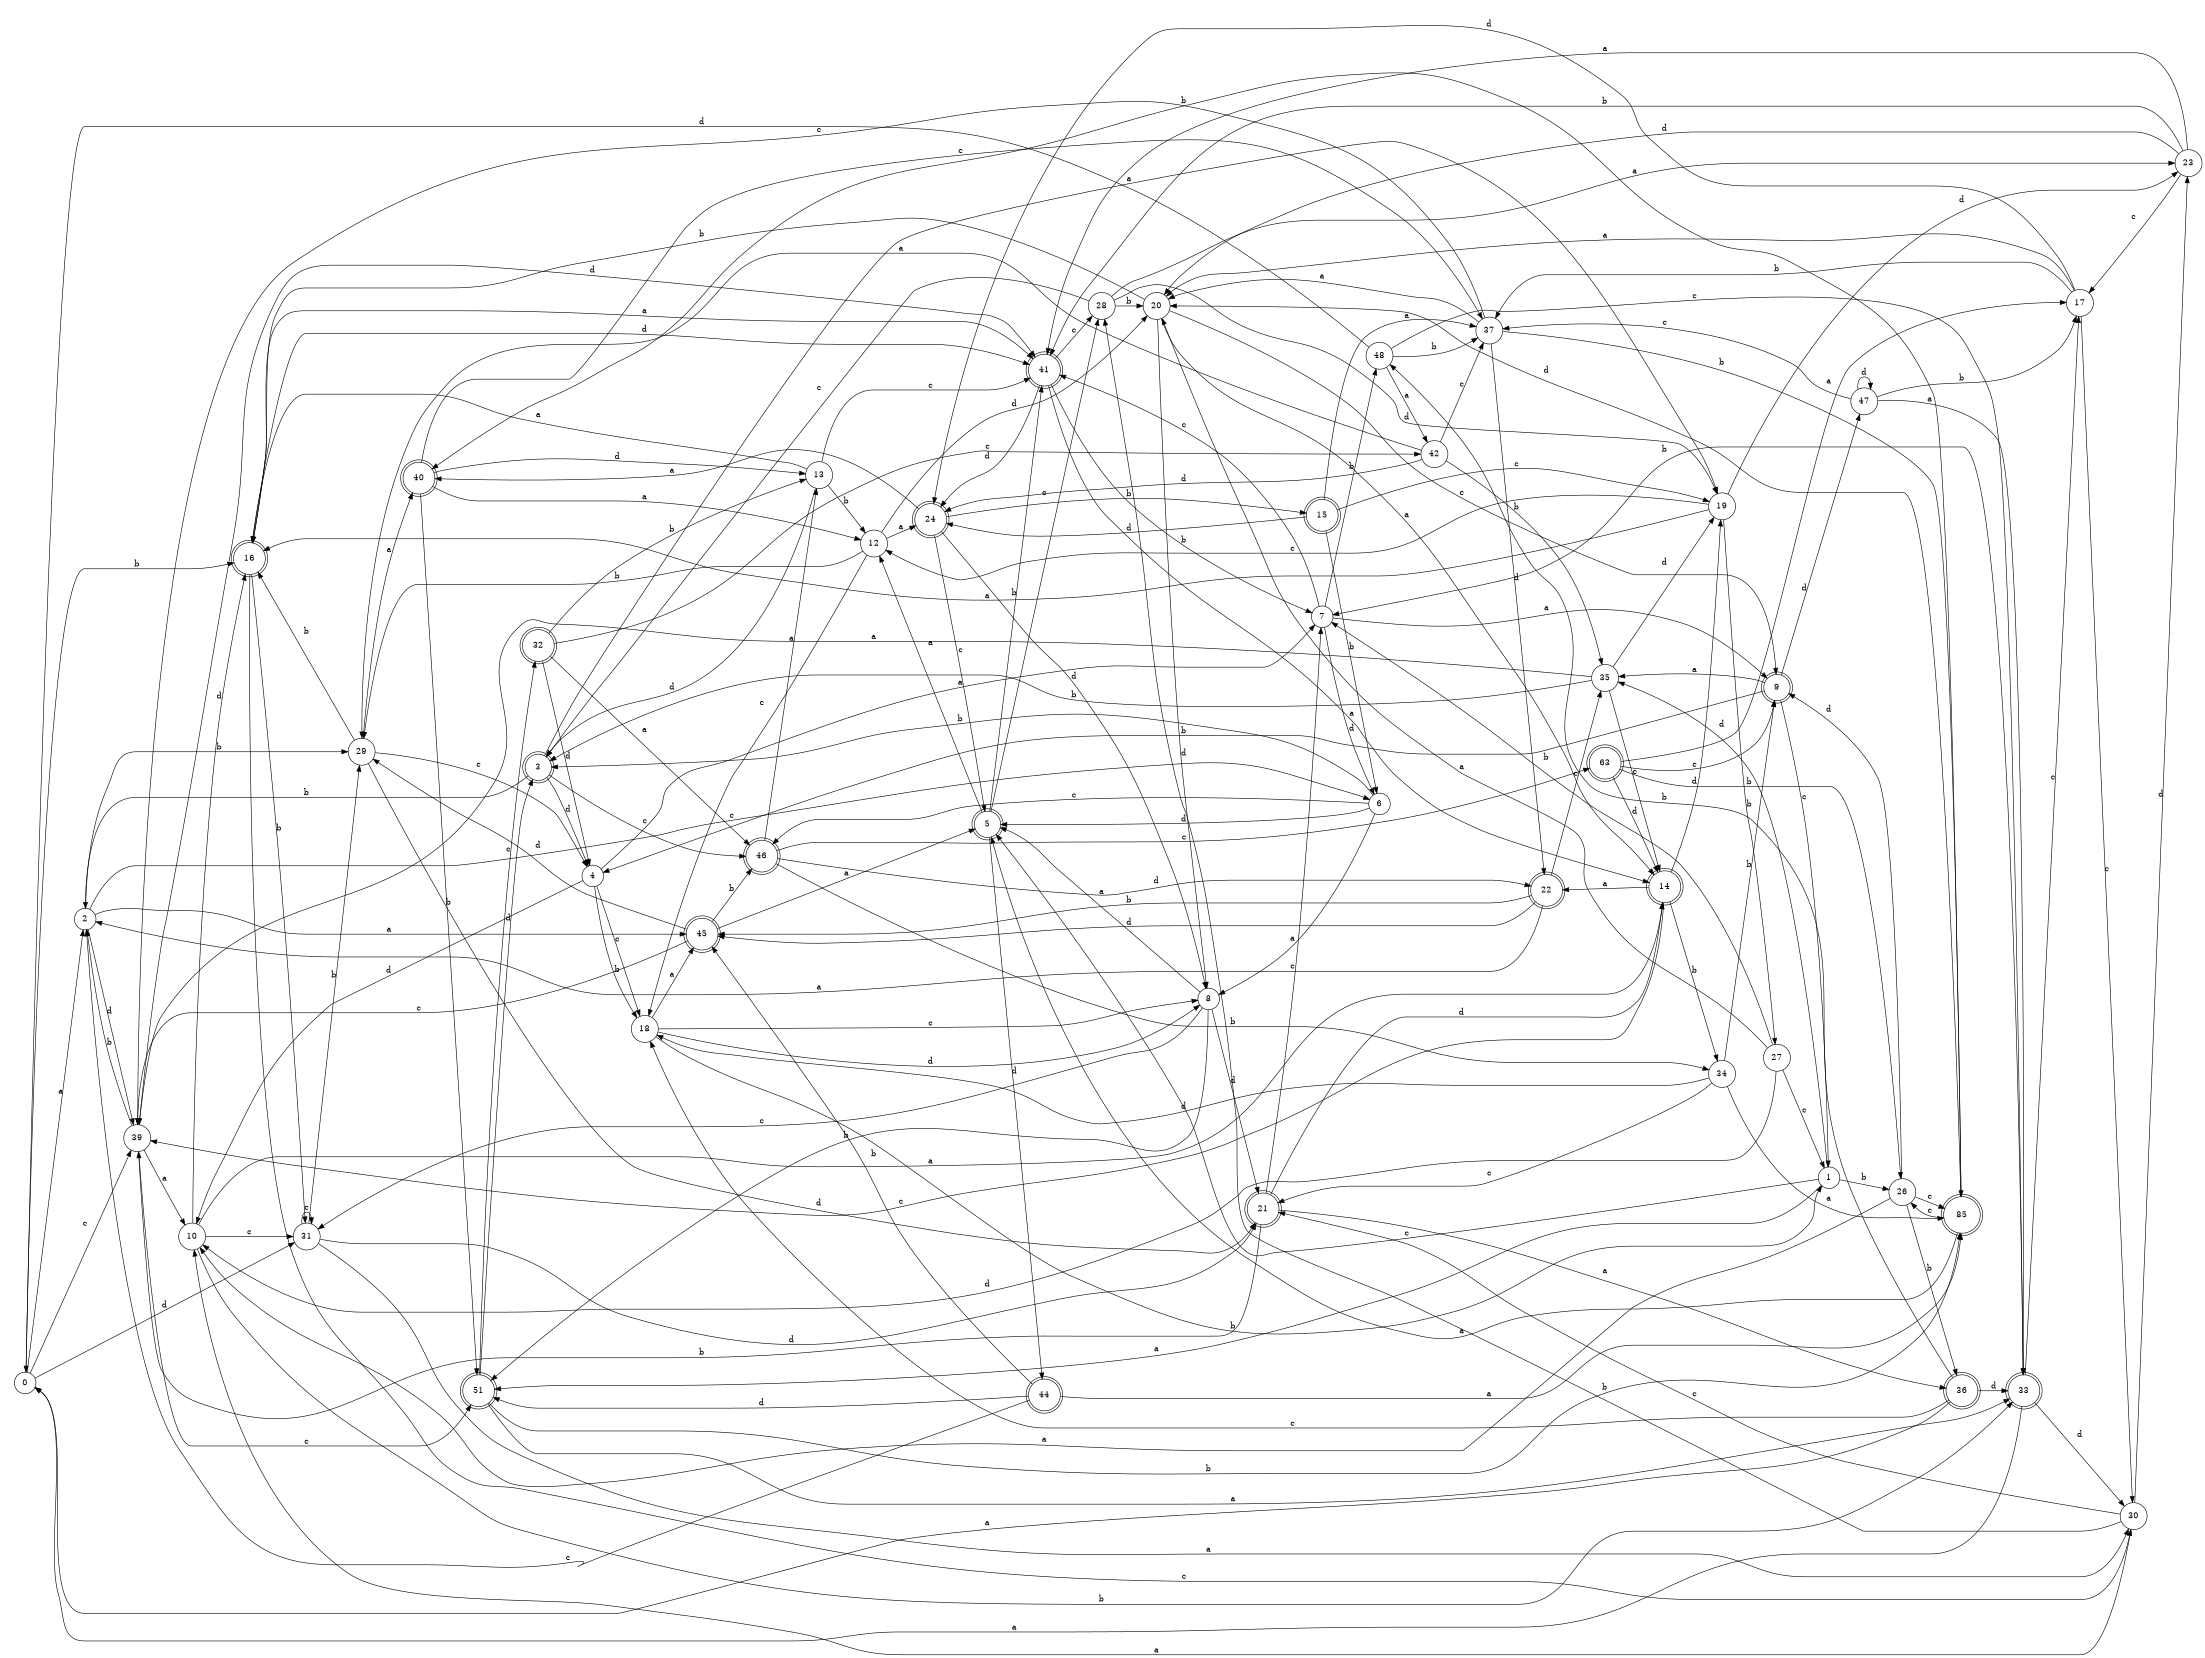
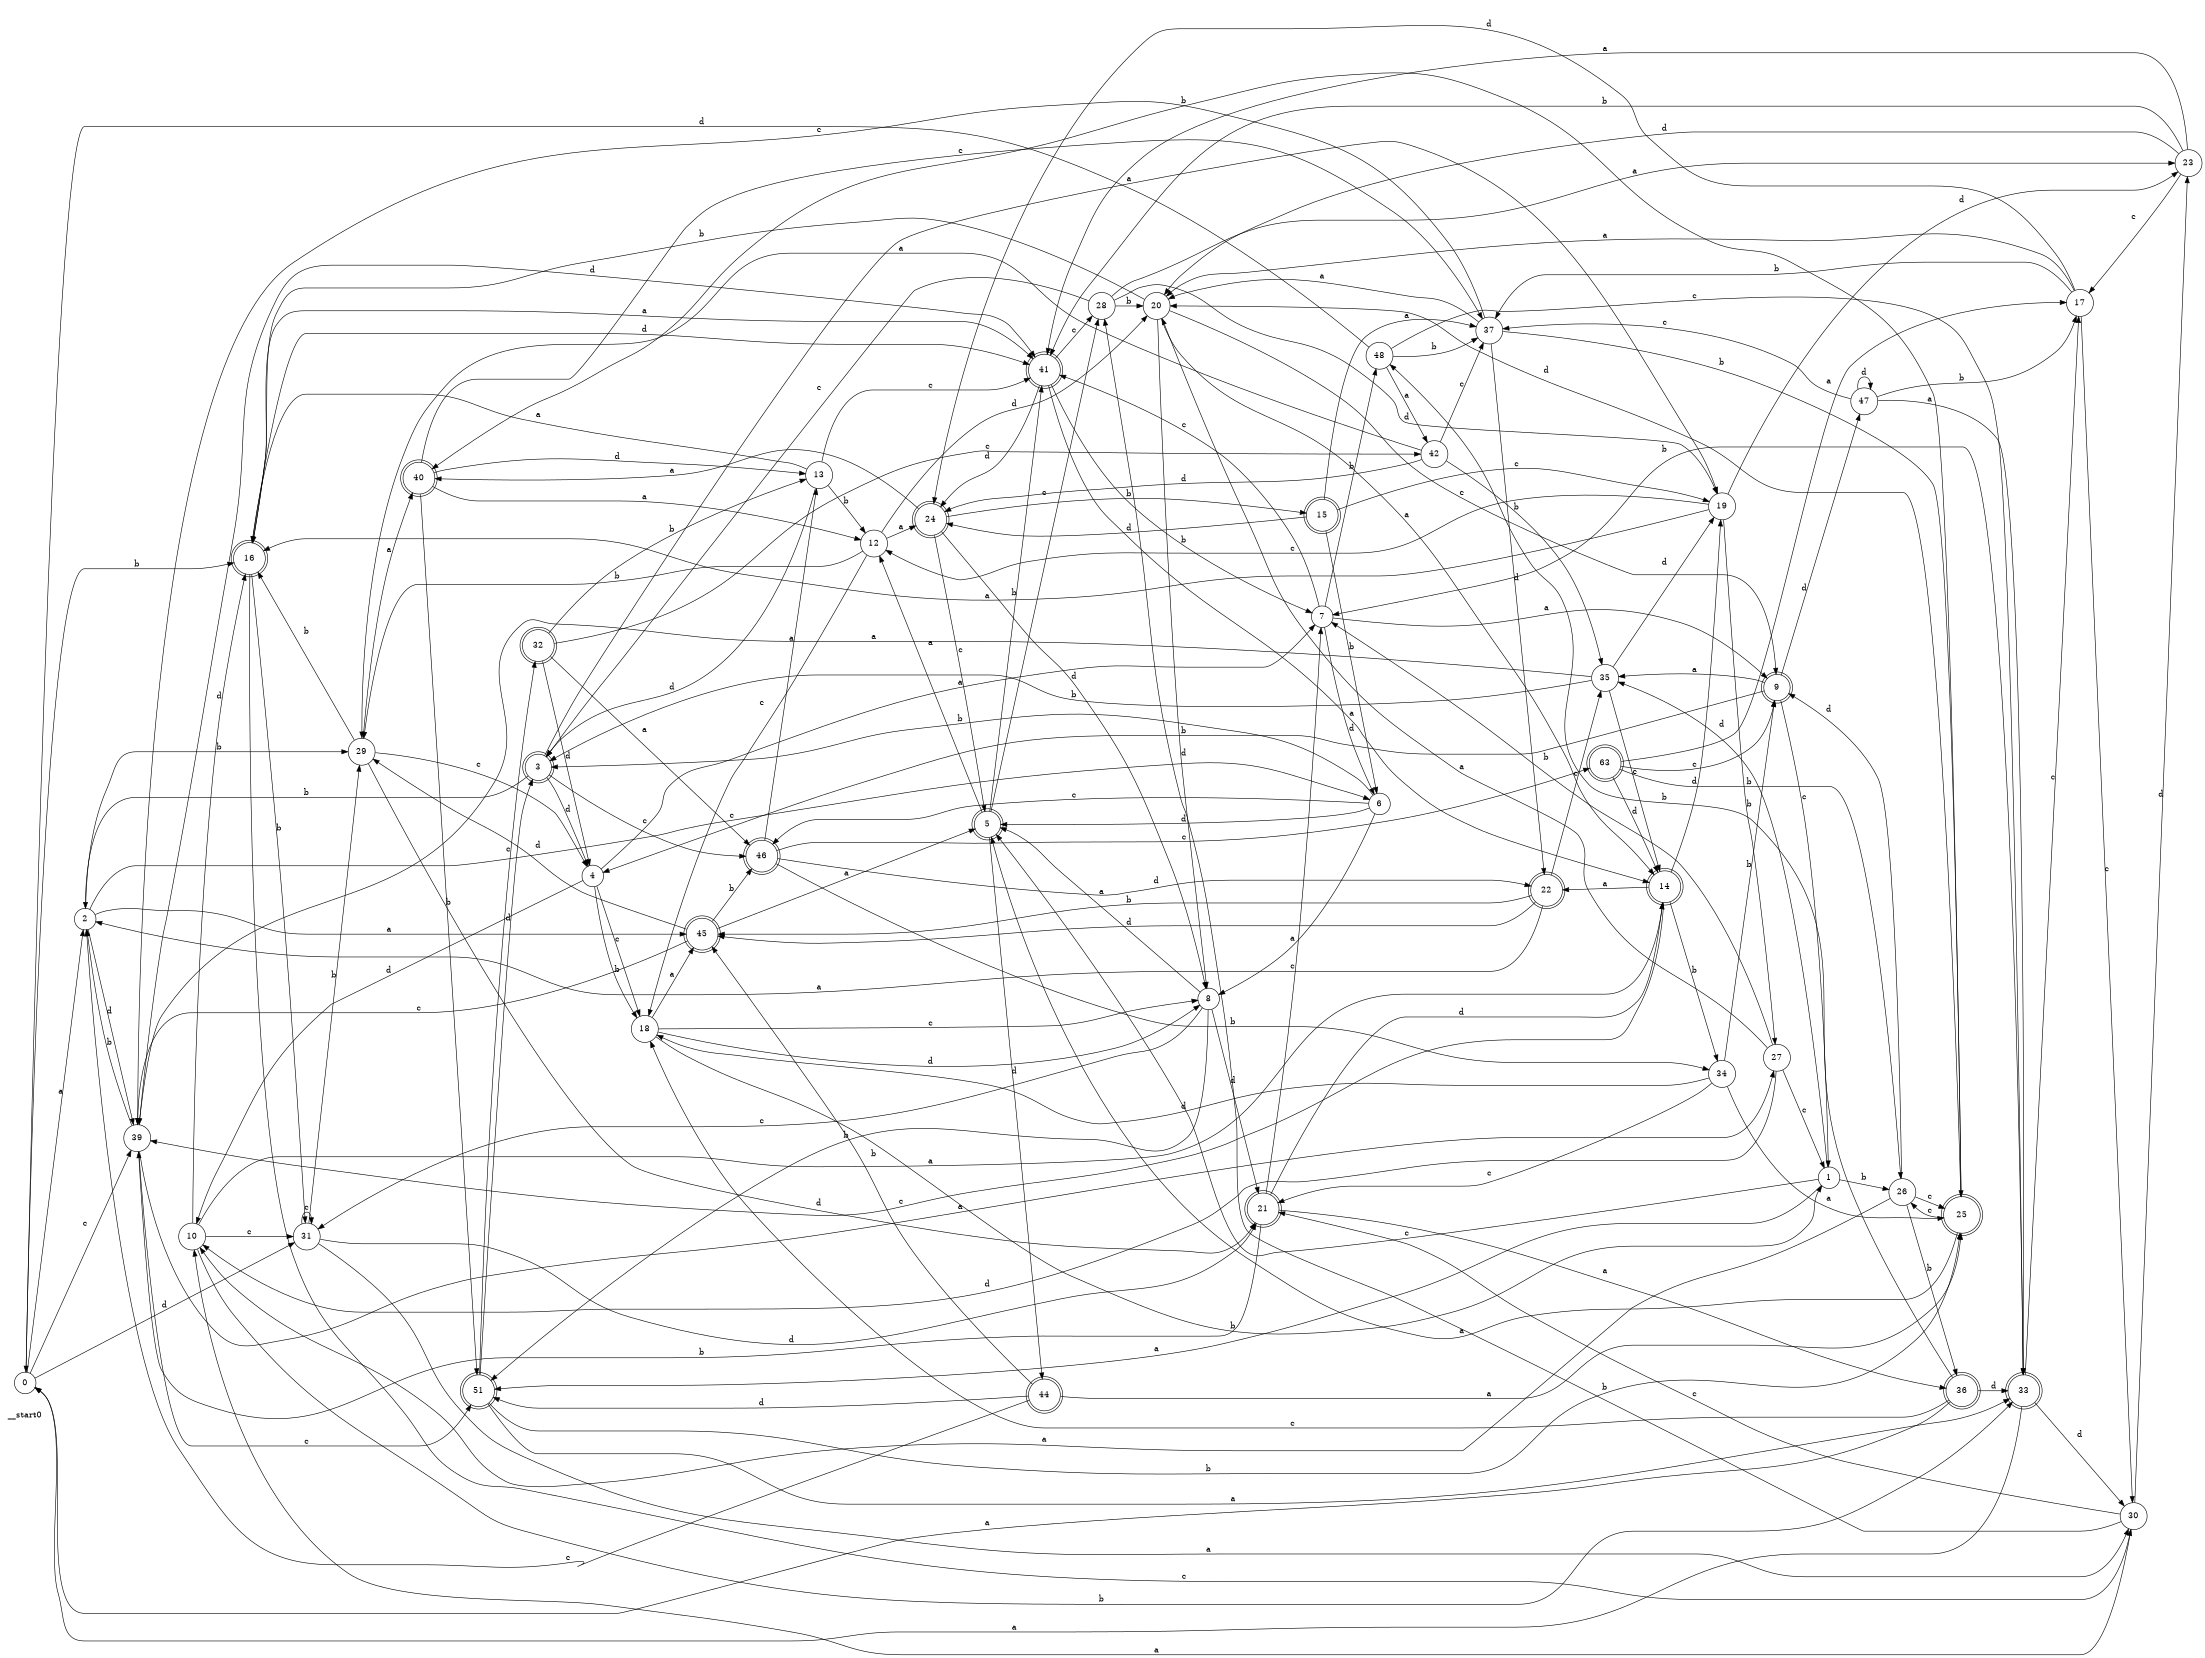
edge "39" -> "10": now "39" -> "27"
node "85": label "85" -> "25"
node "__start0": added
